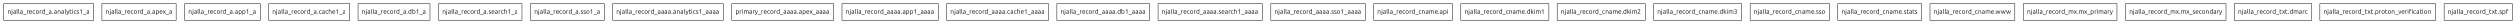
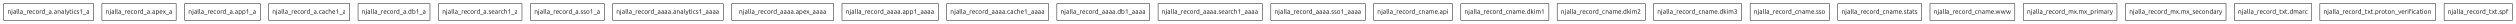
node "primary_record_aaaa.apex_aaaa": label "primary_record_aaaa.apex_aaaa" -> "njalla_record_aaaa.apex_aaaa"
